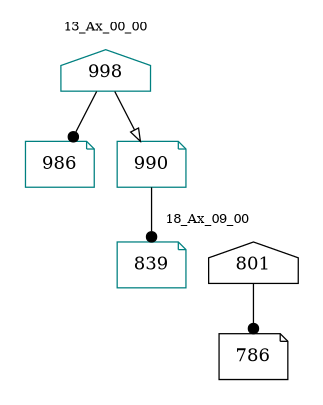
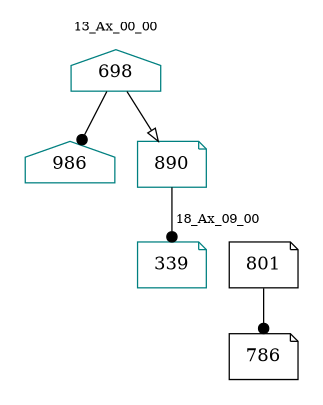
node "998": label "998" -> "698"
node "986": shape note -> house
node "990": label "990" -> "890"
node "839": label "839" -> "339"
node "801": shape house -> note
